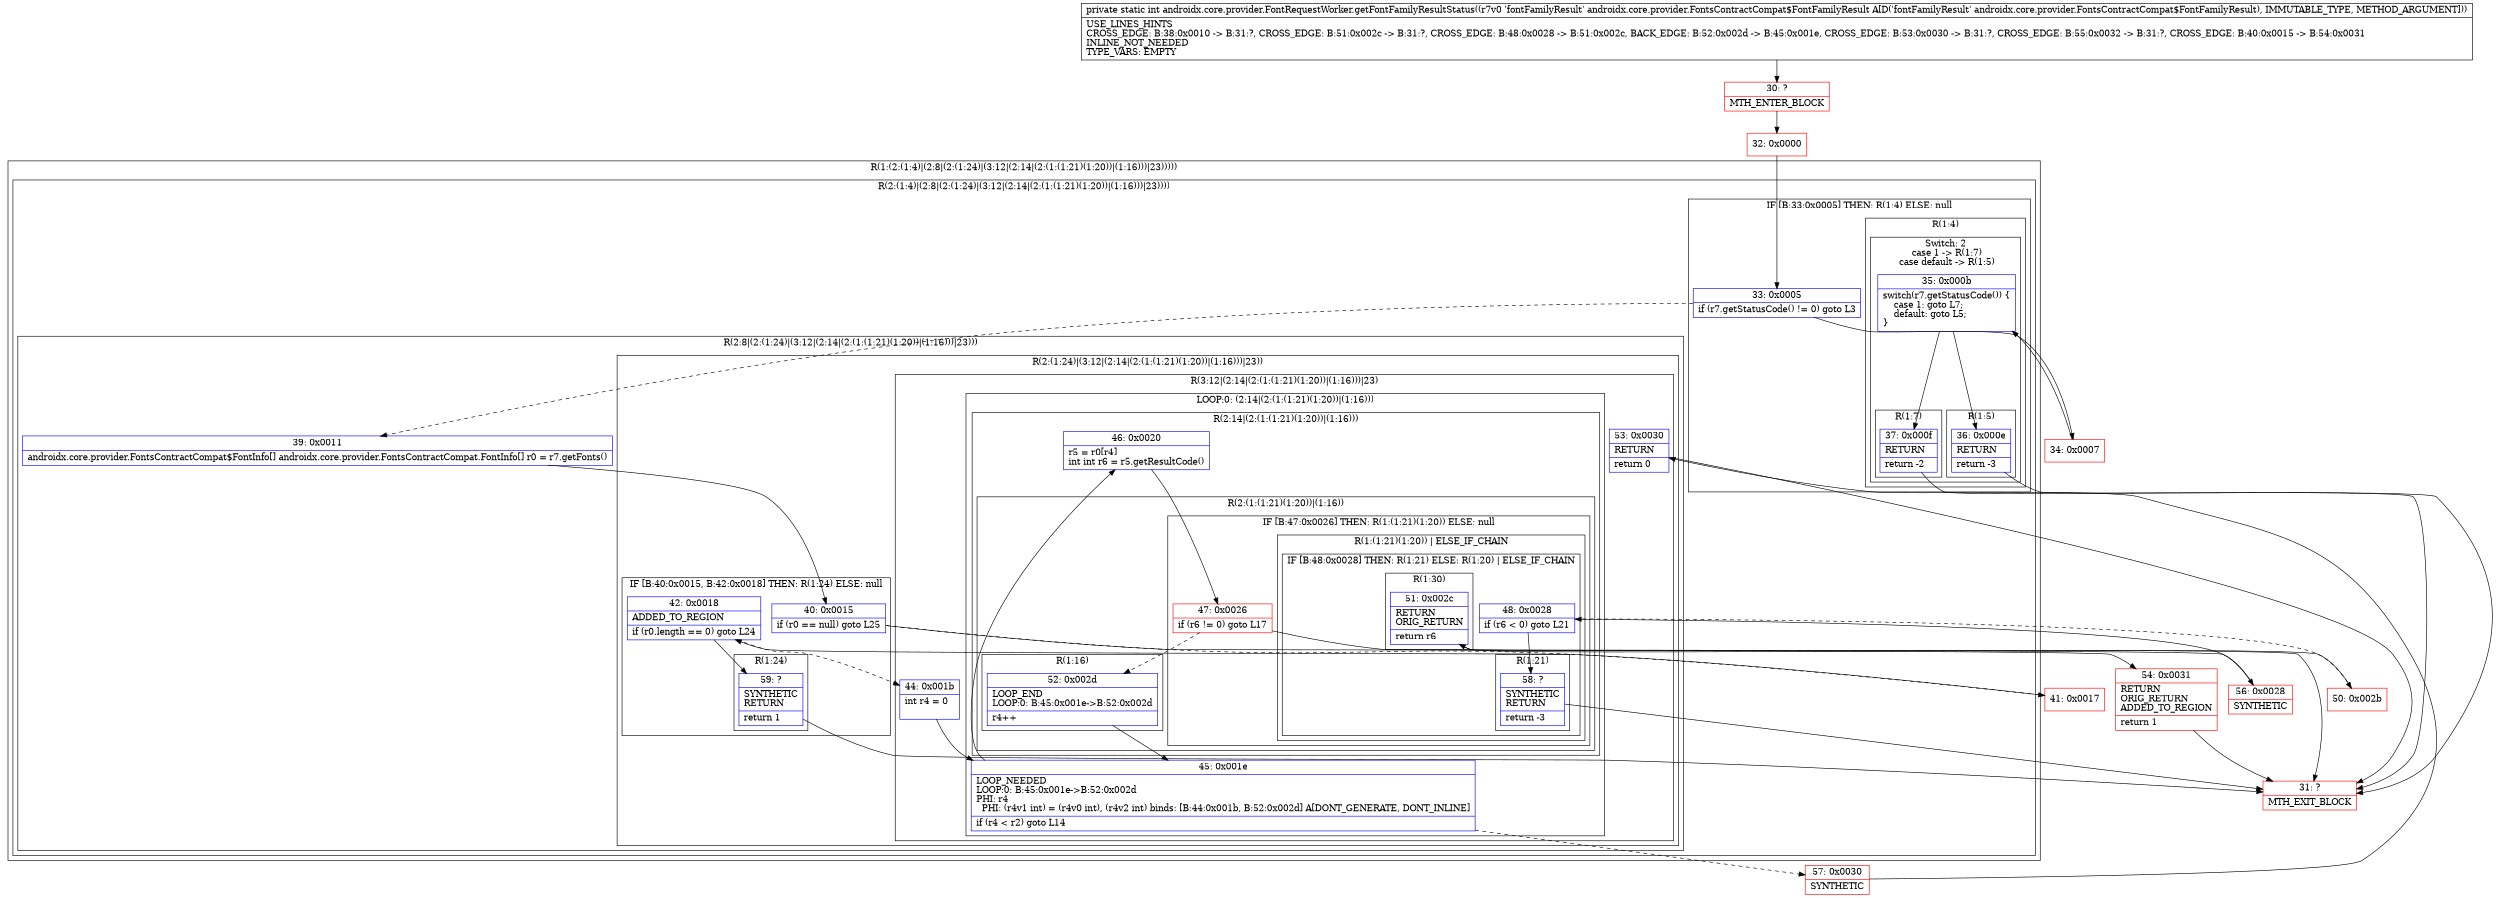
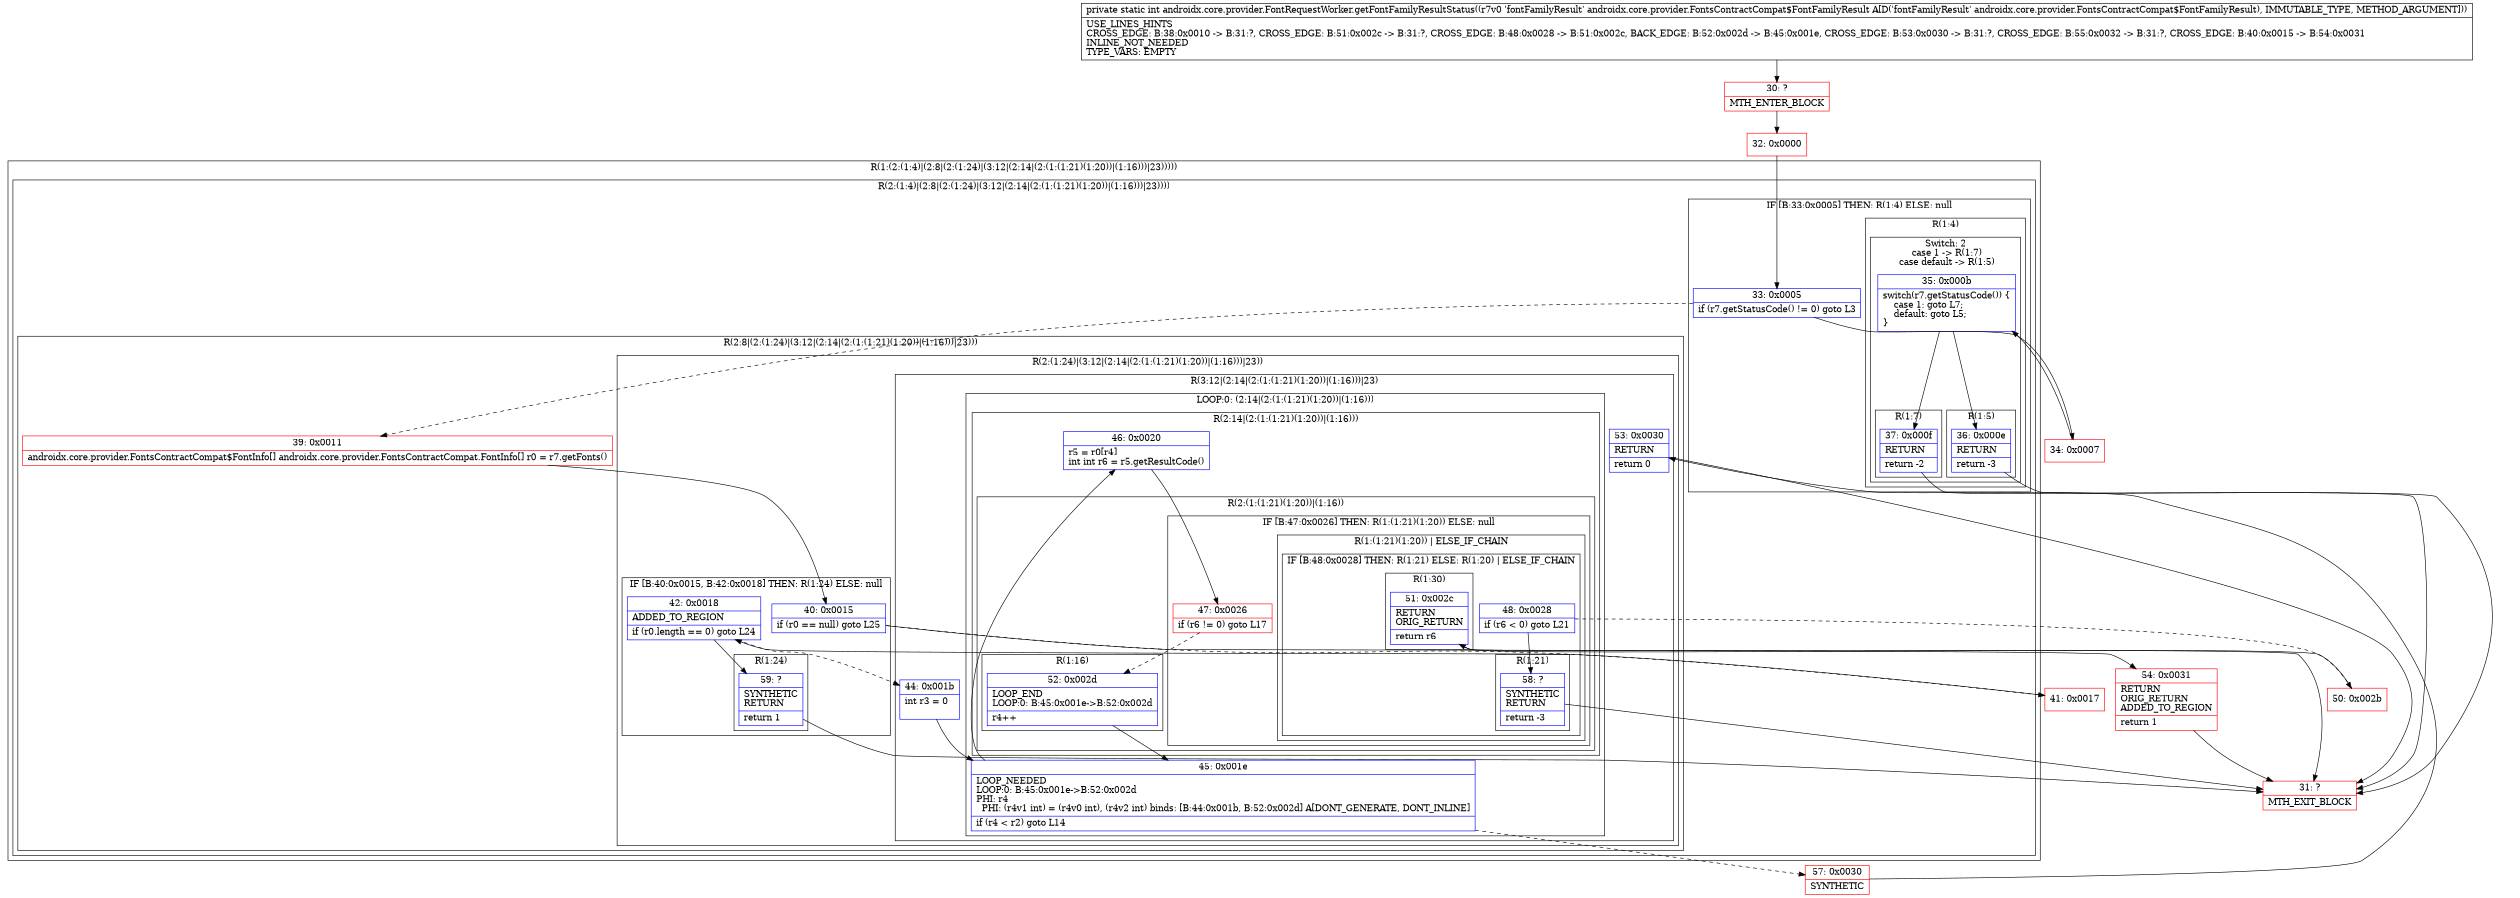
node "39: 0x0011": color blue -> red
node "56: 0x0028": removed
node "44: 0x001b": text "int r4 = 0" -> "int r3 = 0"
